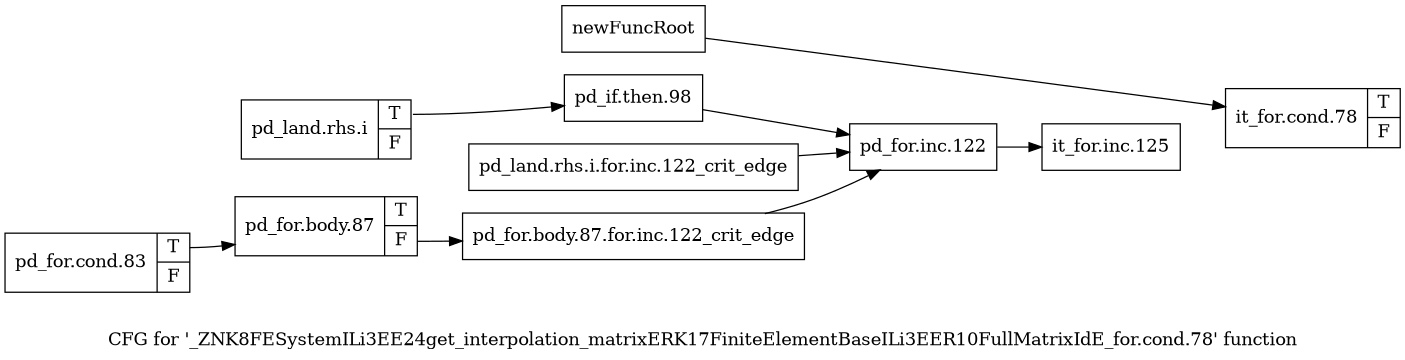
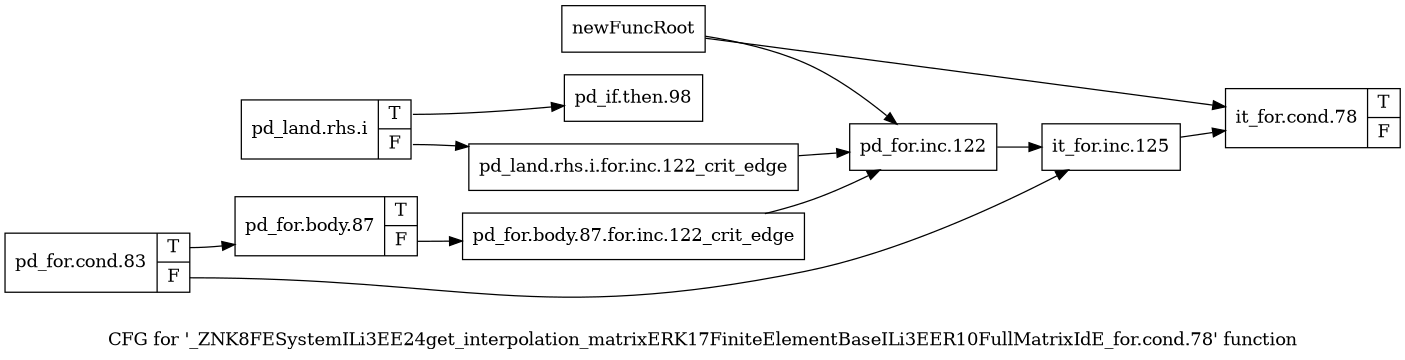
edge "pd_if.then.98" -> "pd_for.inc.122": now "newFuncRoot" -> "pd_for.inc.122"
edge "it_for.inc.125" -> "it_for.cond.78": added
edge "pd_land.rhs.i" -> "pd_land.rhs.i.for.inc.122_crit_edge": added
edge "pd_for.cond.83" -> "it_for.inc.125": added
